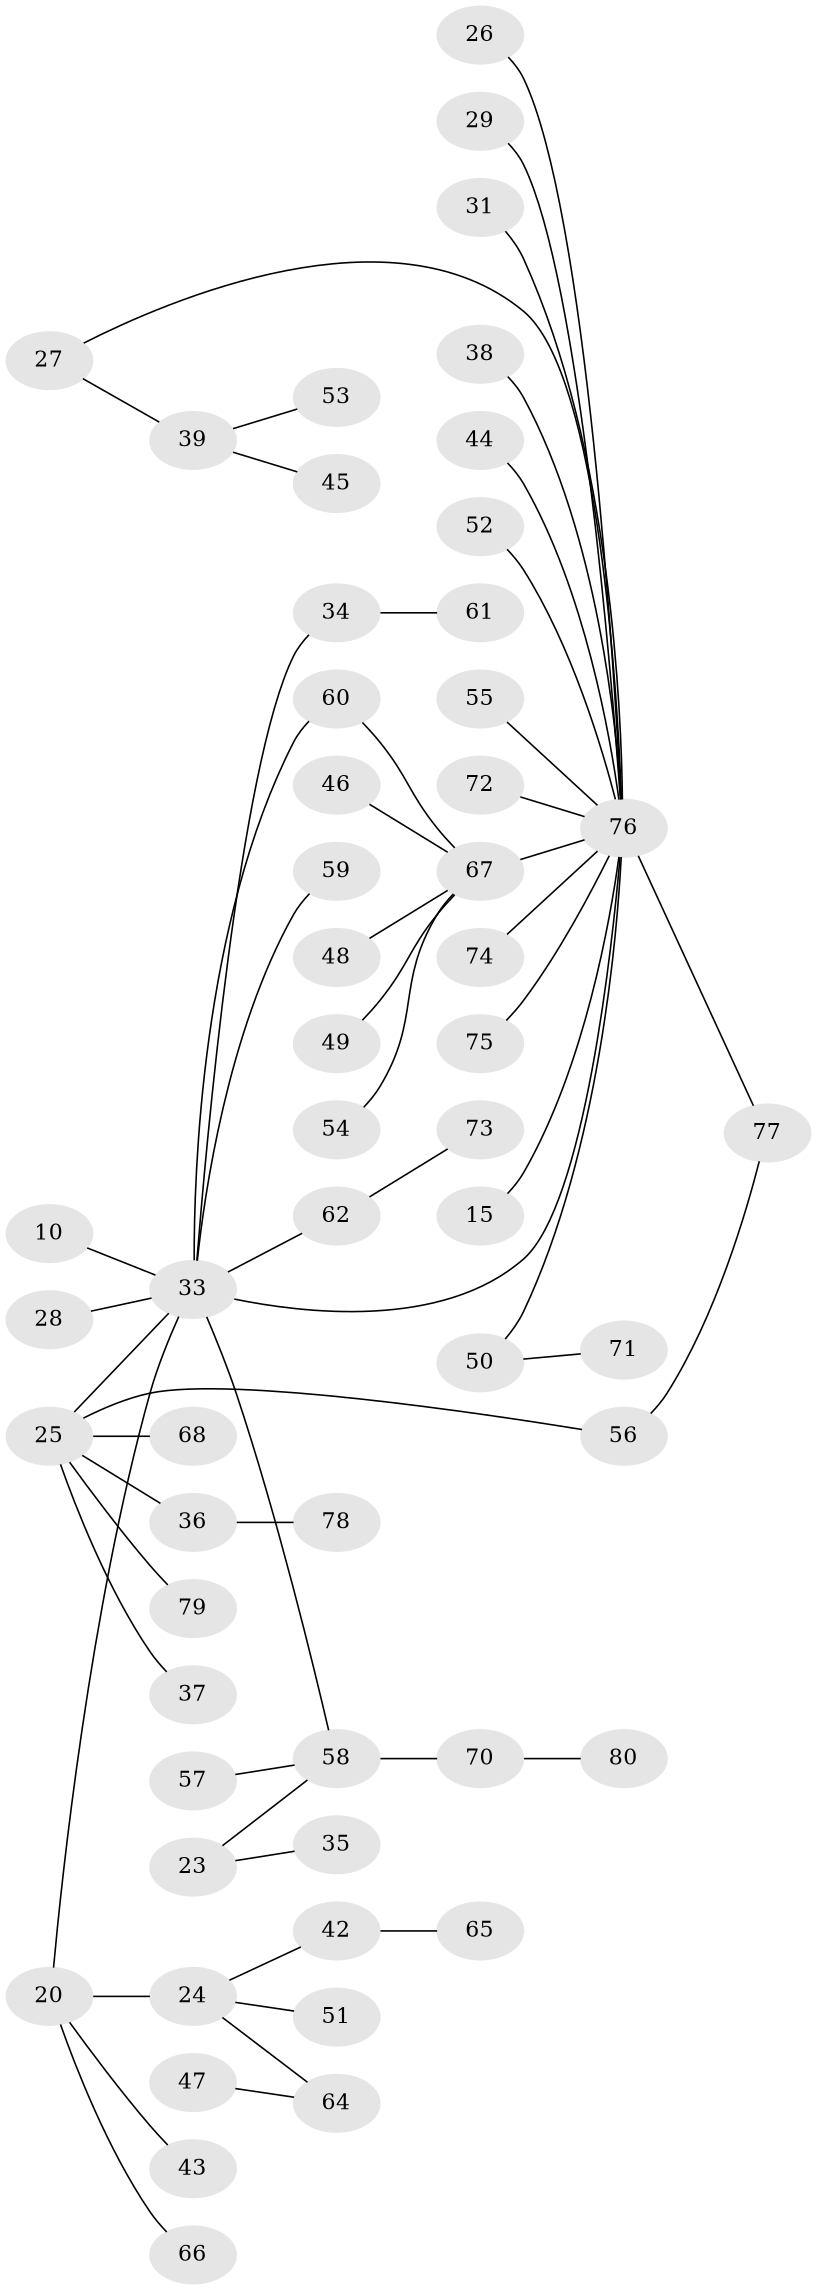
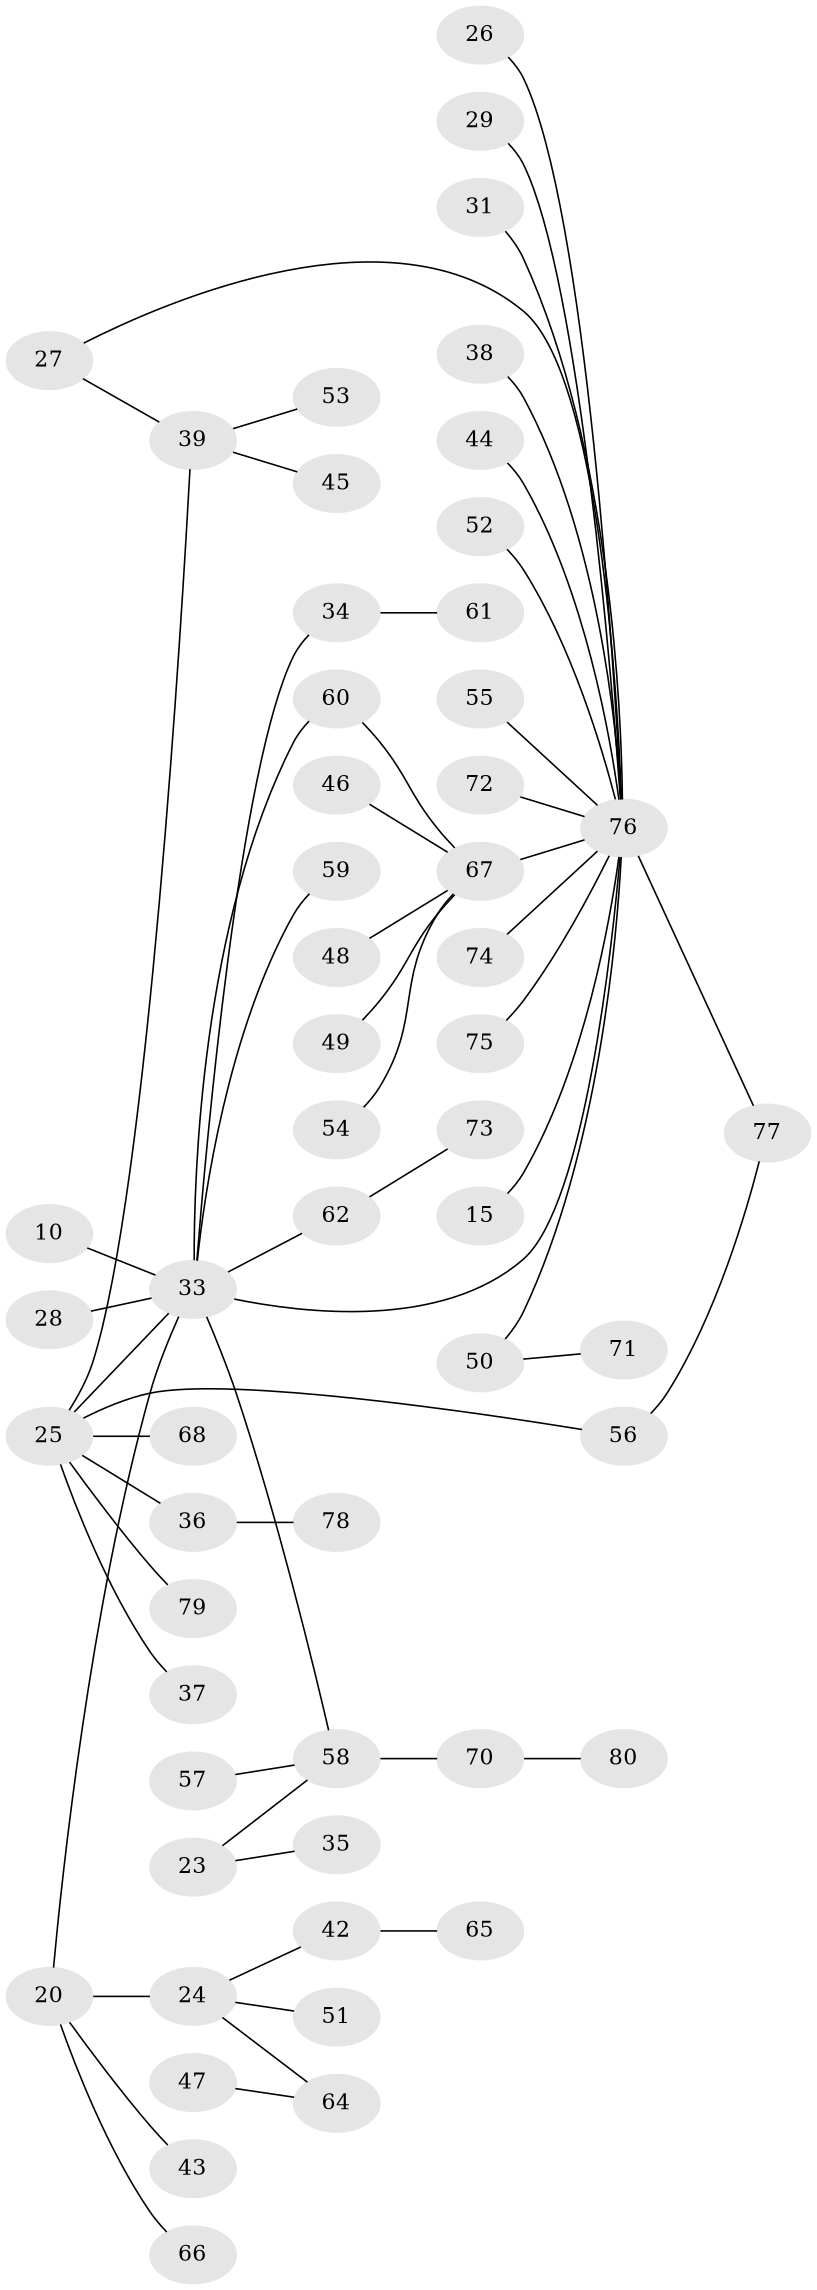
edge "39" -- "25": added
